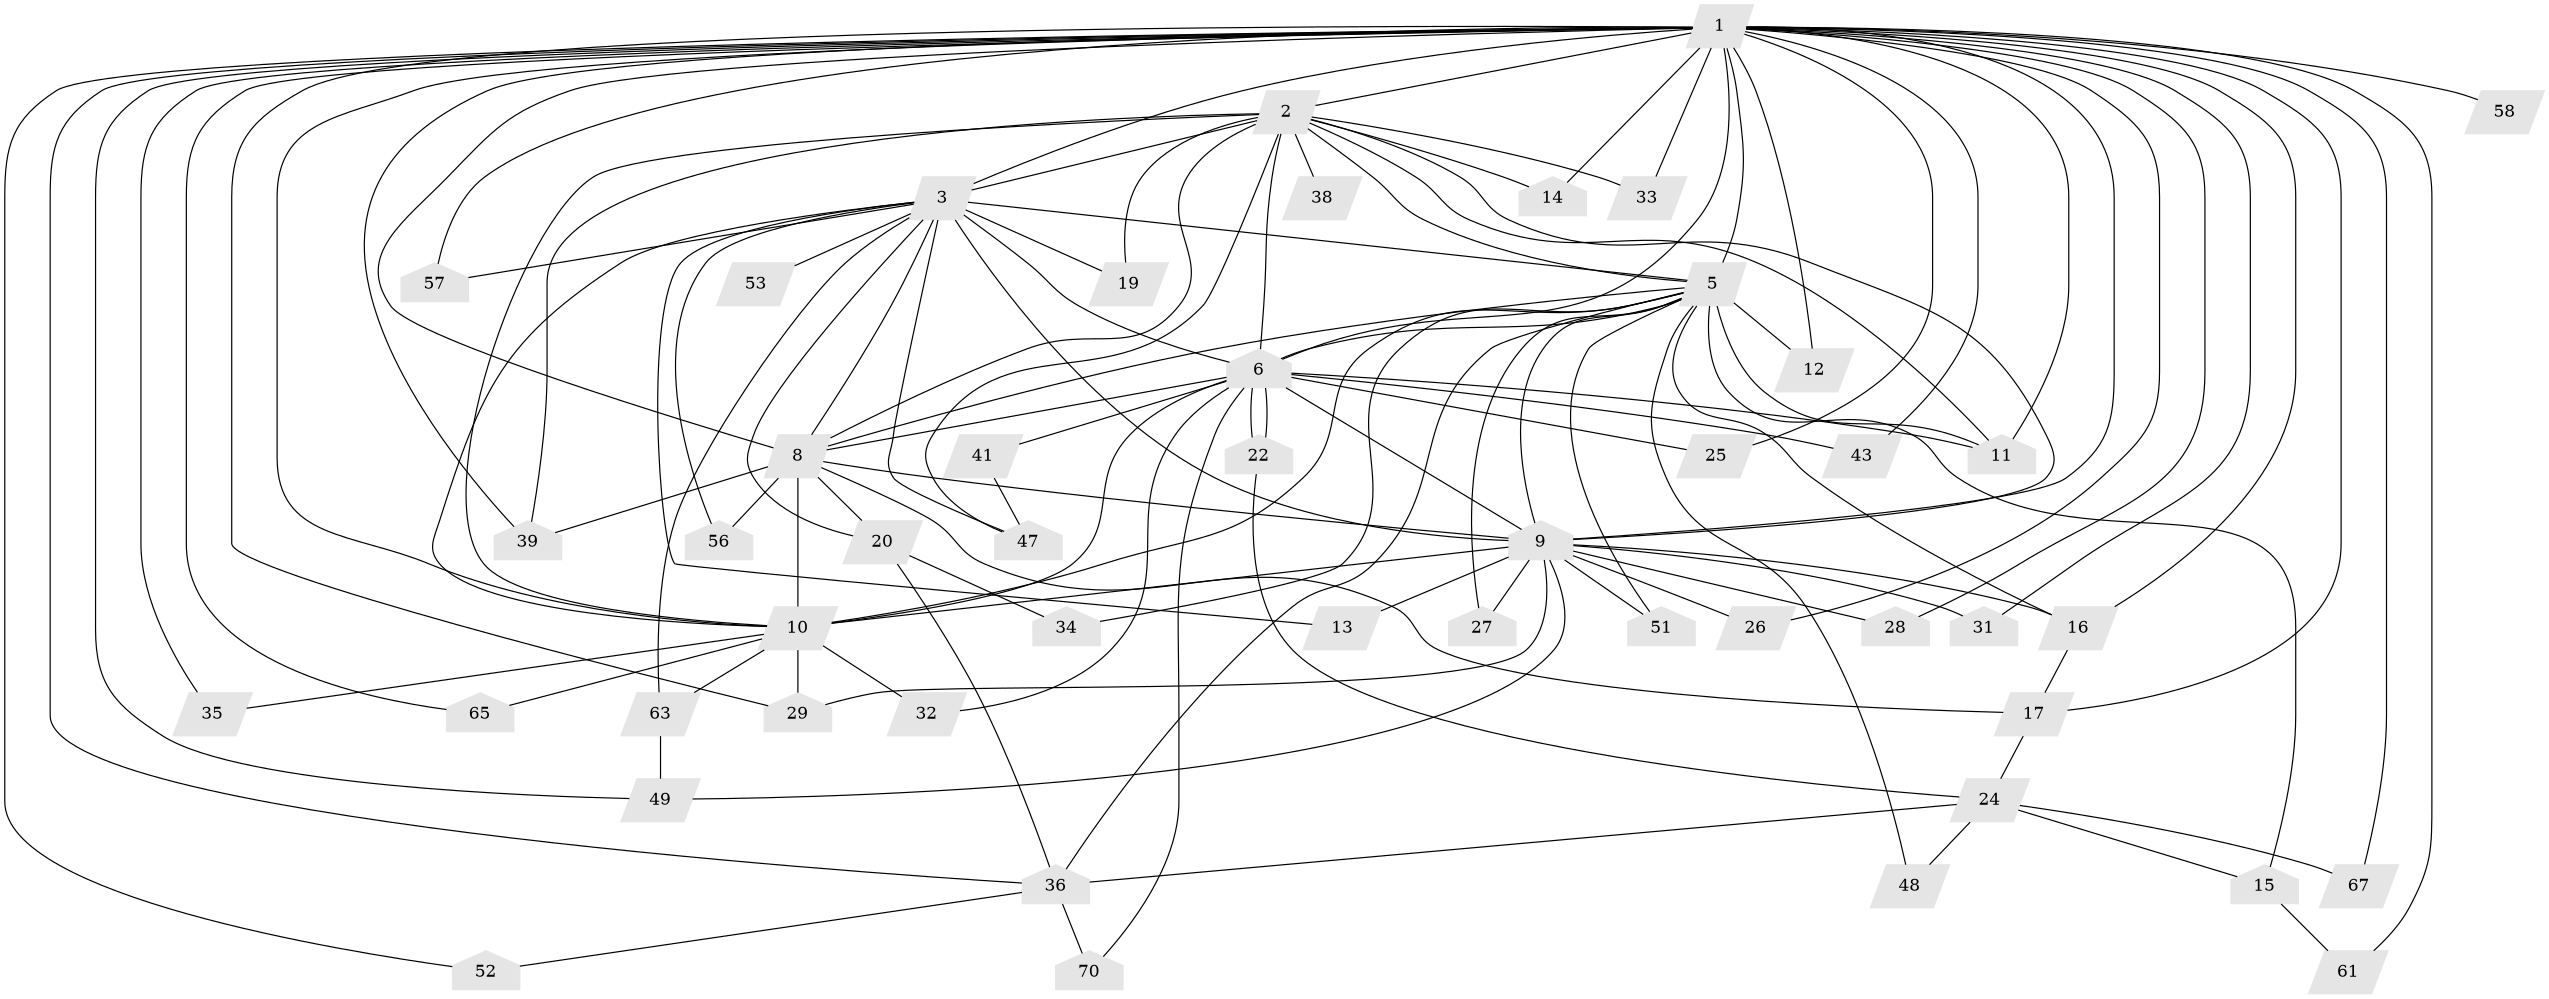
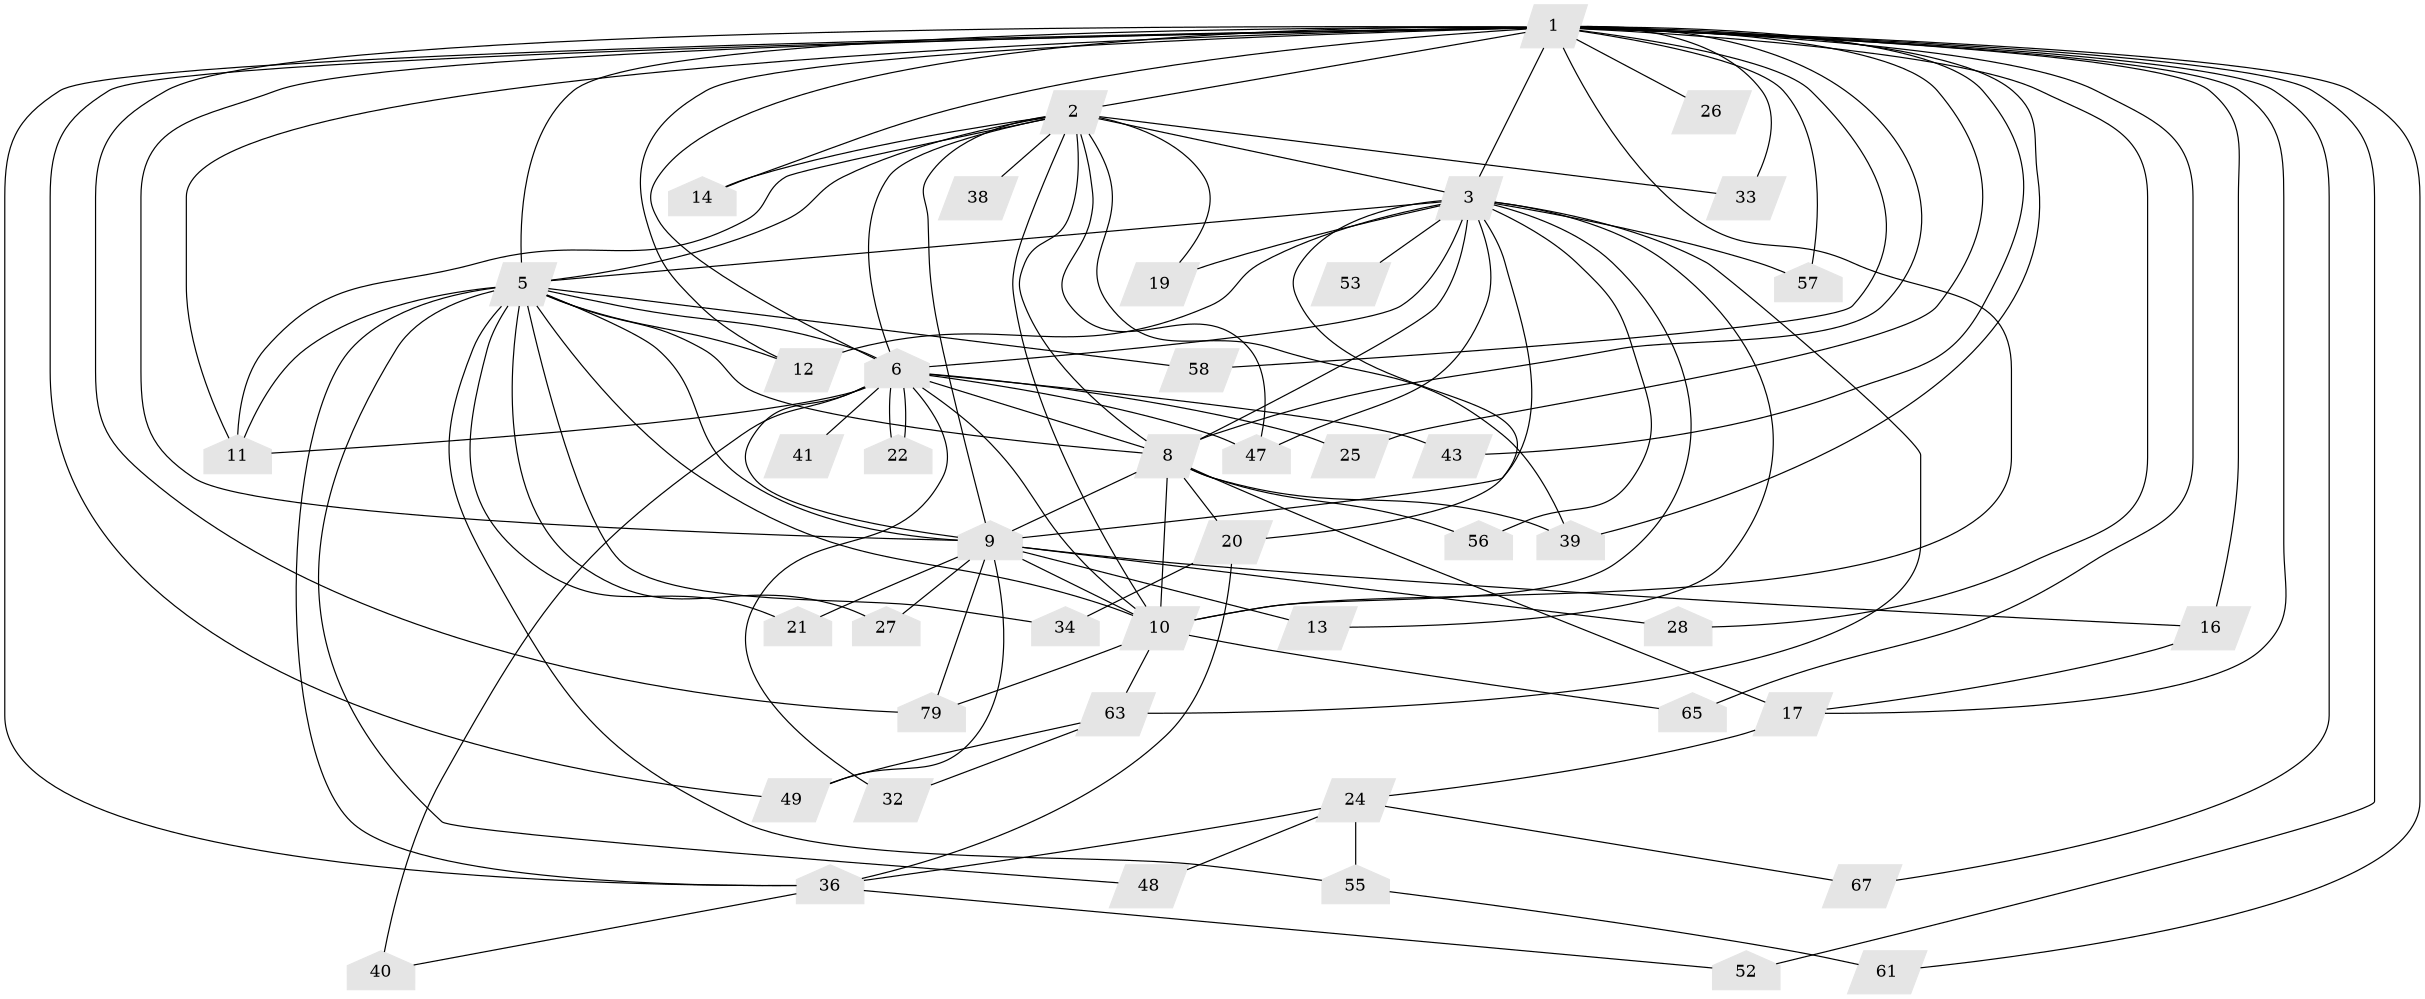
edge "3" -- "12": added
edge "5" -- "16": now "5" -- "58"
edge "41" -- "47": now "6" -- "47"
edge "9" -- "26": removed
node "51": label "51" -> "21"
node "31": removed
edge "10" -- "32": now "63" -- "32"
node "35": removed
node "29": label "29" -> "79"
edge "22" -- "24": removed
node "15": label "15" -> "55"
node "70": label "70" -> "40"
